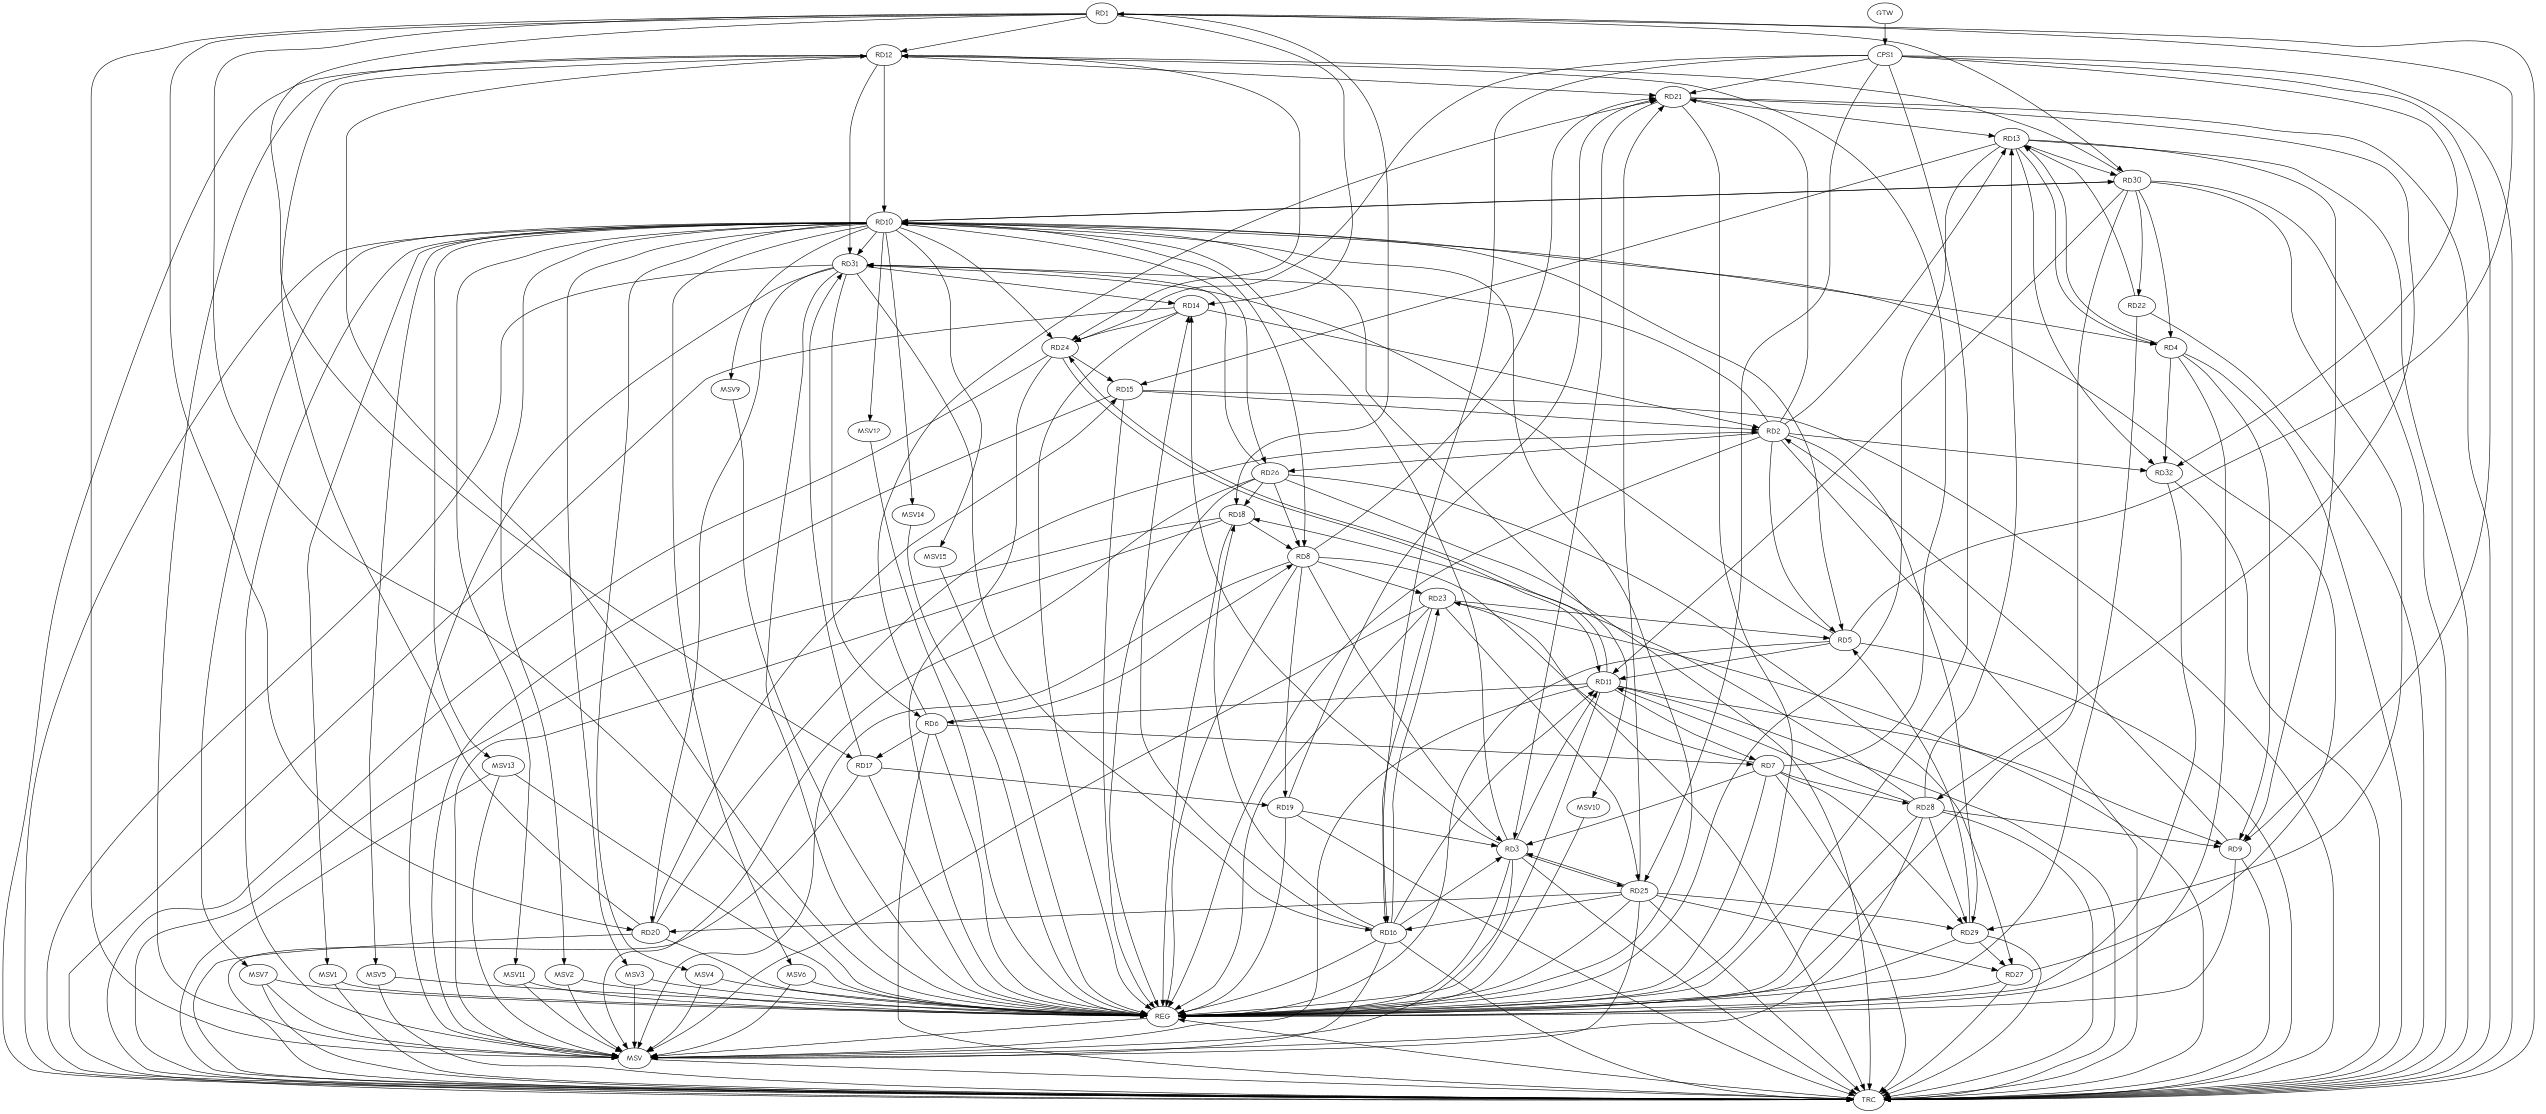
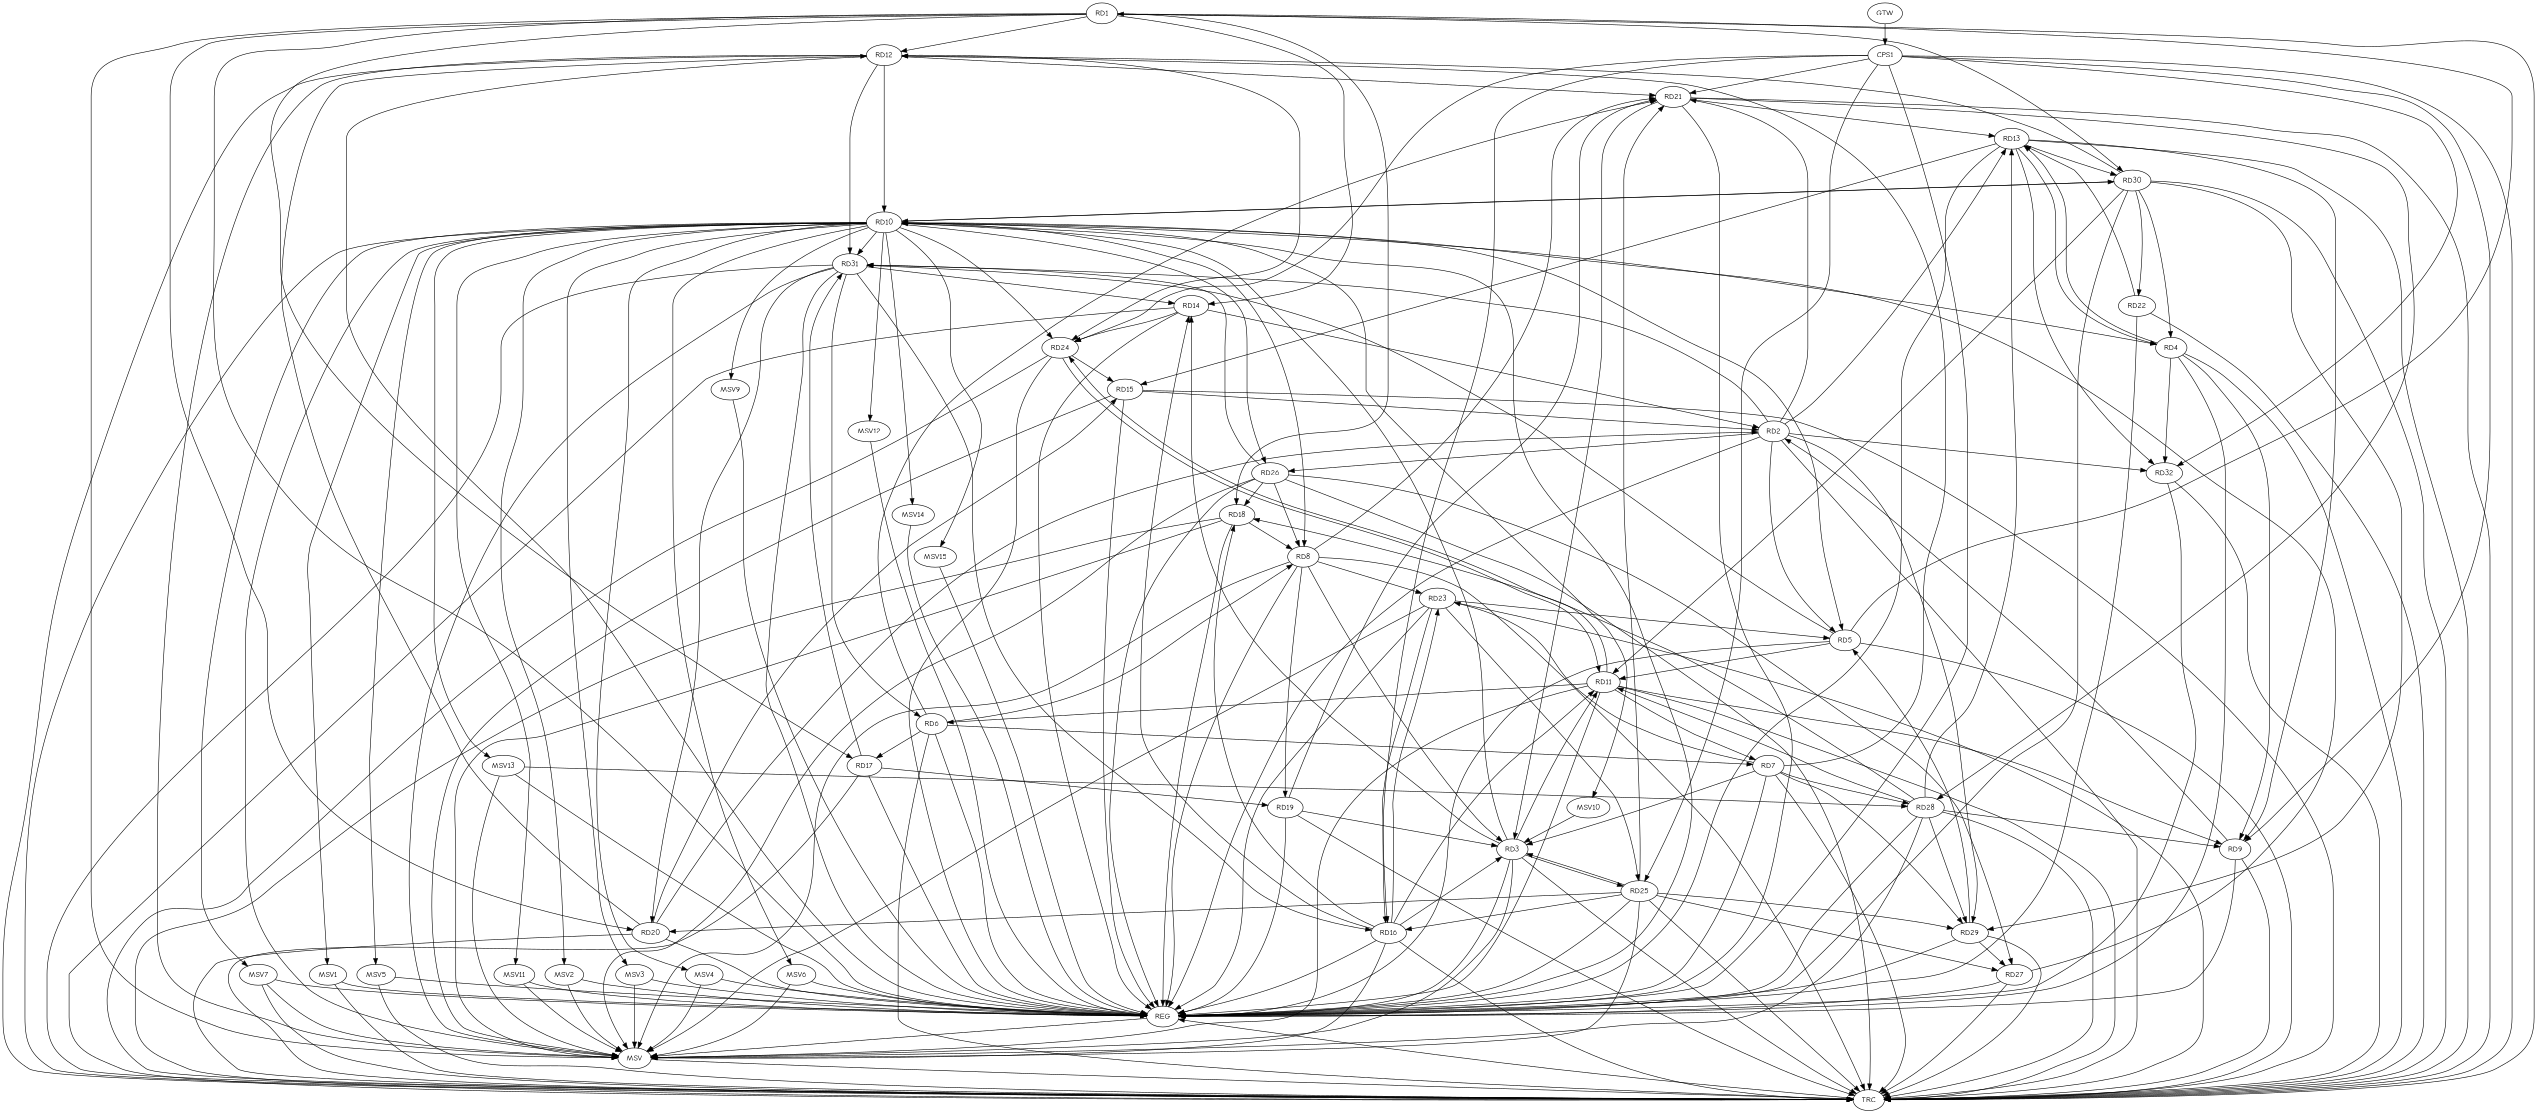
edge "MSV10" -> "REG": now "MSV10" -> "RD3"
edge "MSV13" -> "TRC": now "MSV13" -> "RD28"
